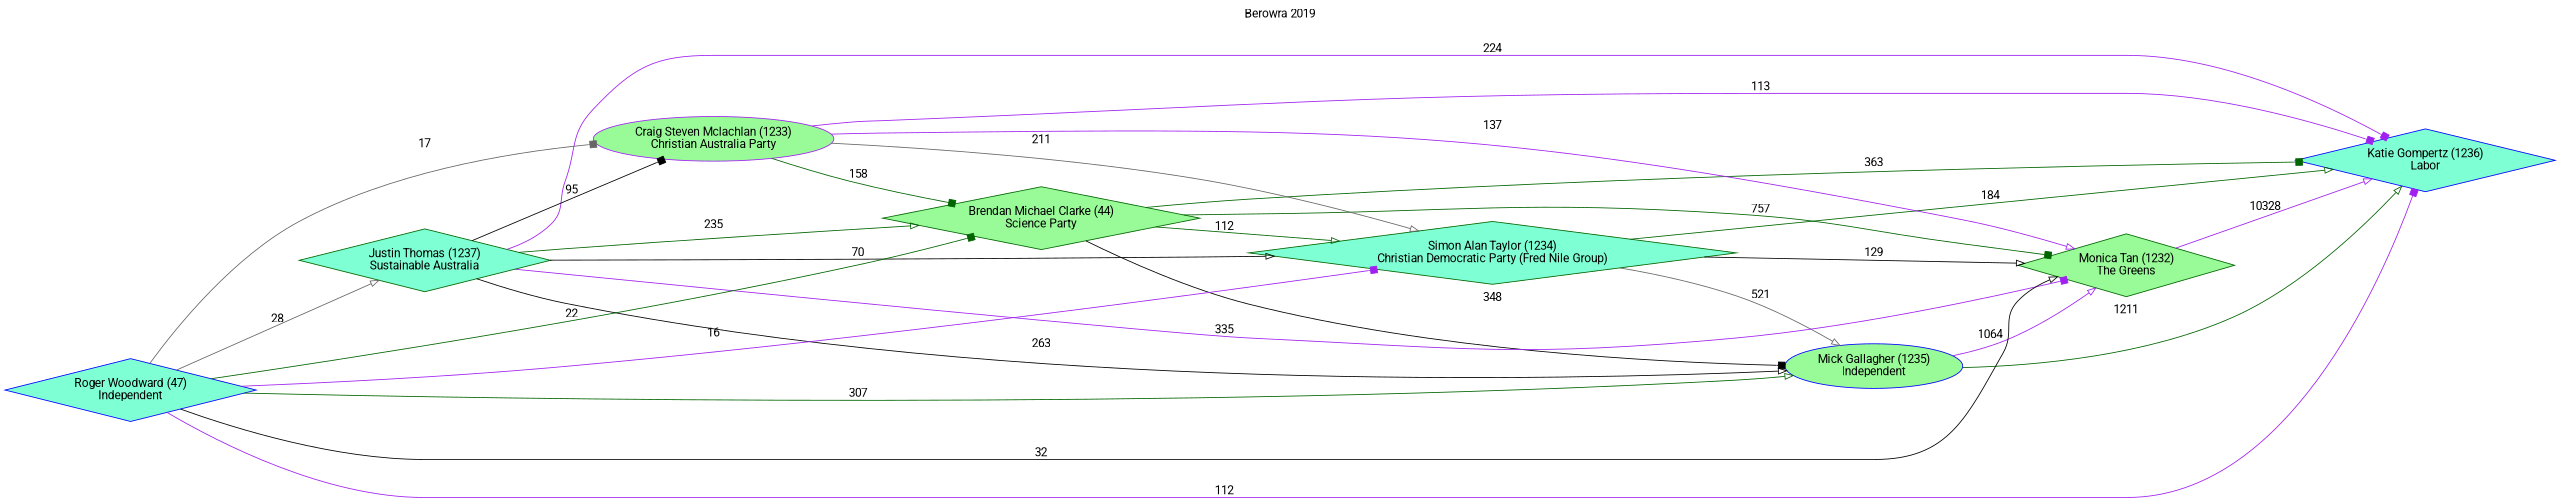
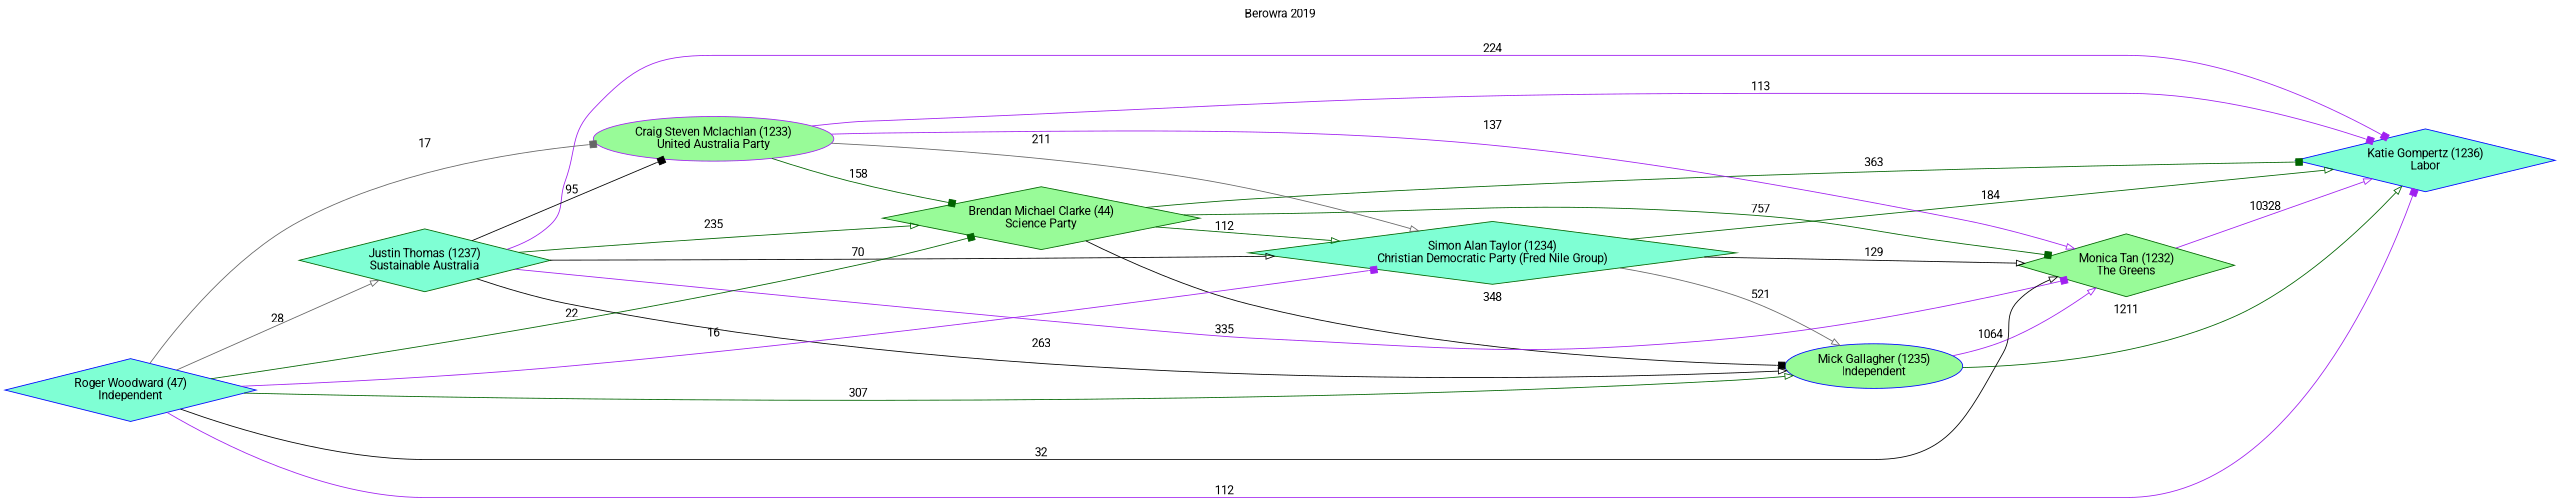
node "Craig Steven Mclachlan (1233) Christian Australia Party": label "Craig Steven Mclachlan (1233) Christian Australia Party" -> "Craig Steven Mclachlan (1233) United Australia Party"
